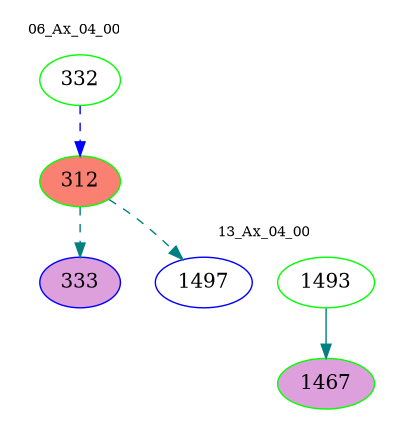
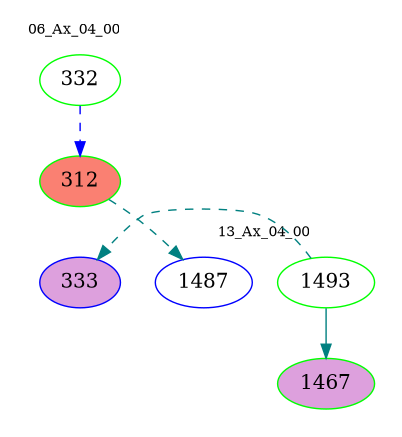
edge "312" -> "333": now "1493" -> "333"
node "1497": label "1497" -> "1487"
